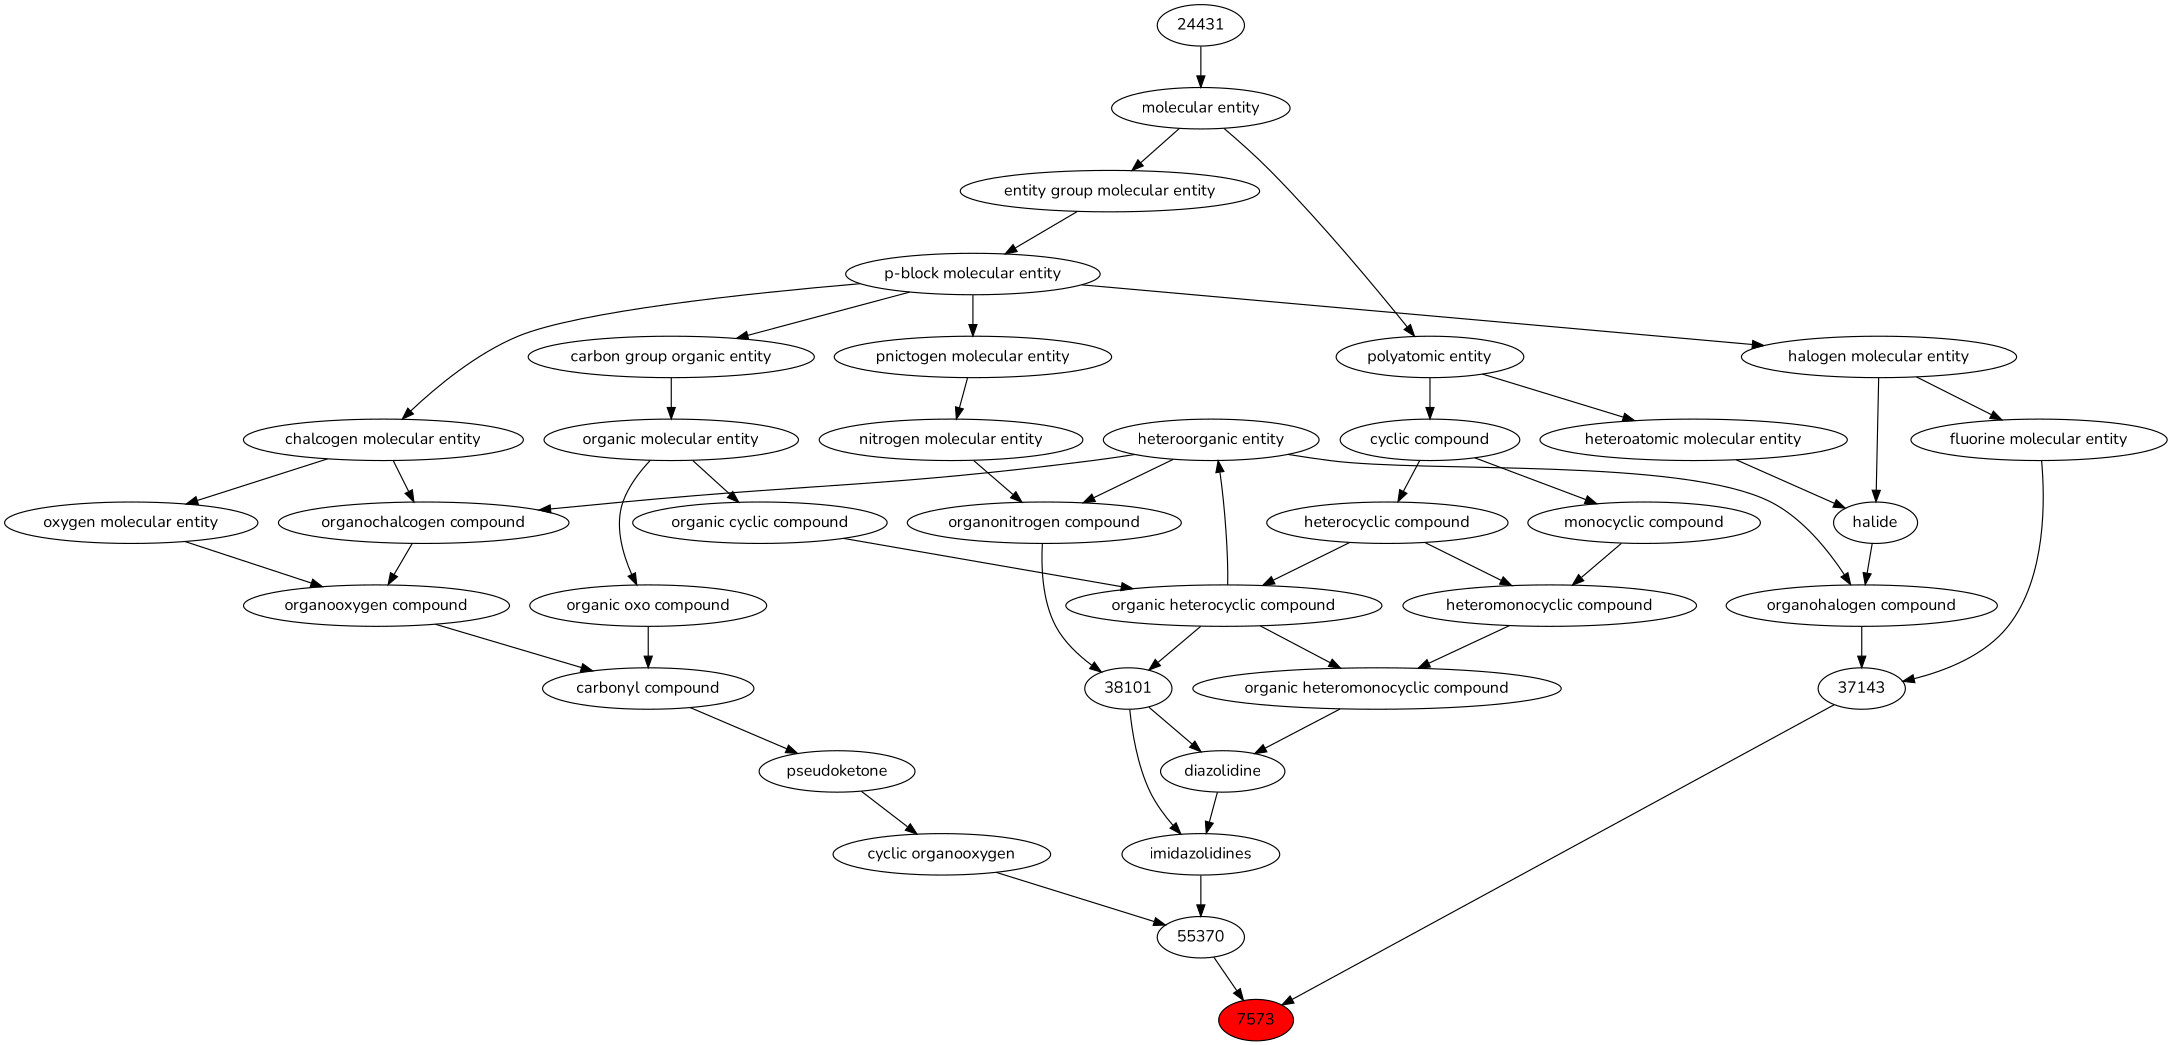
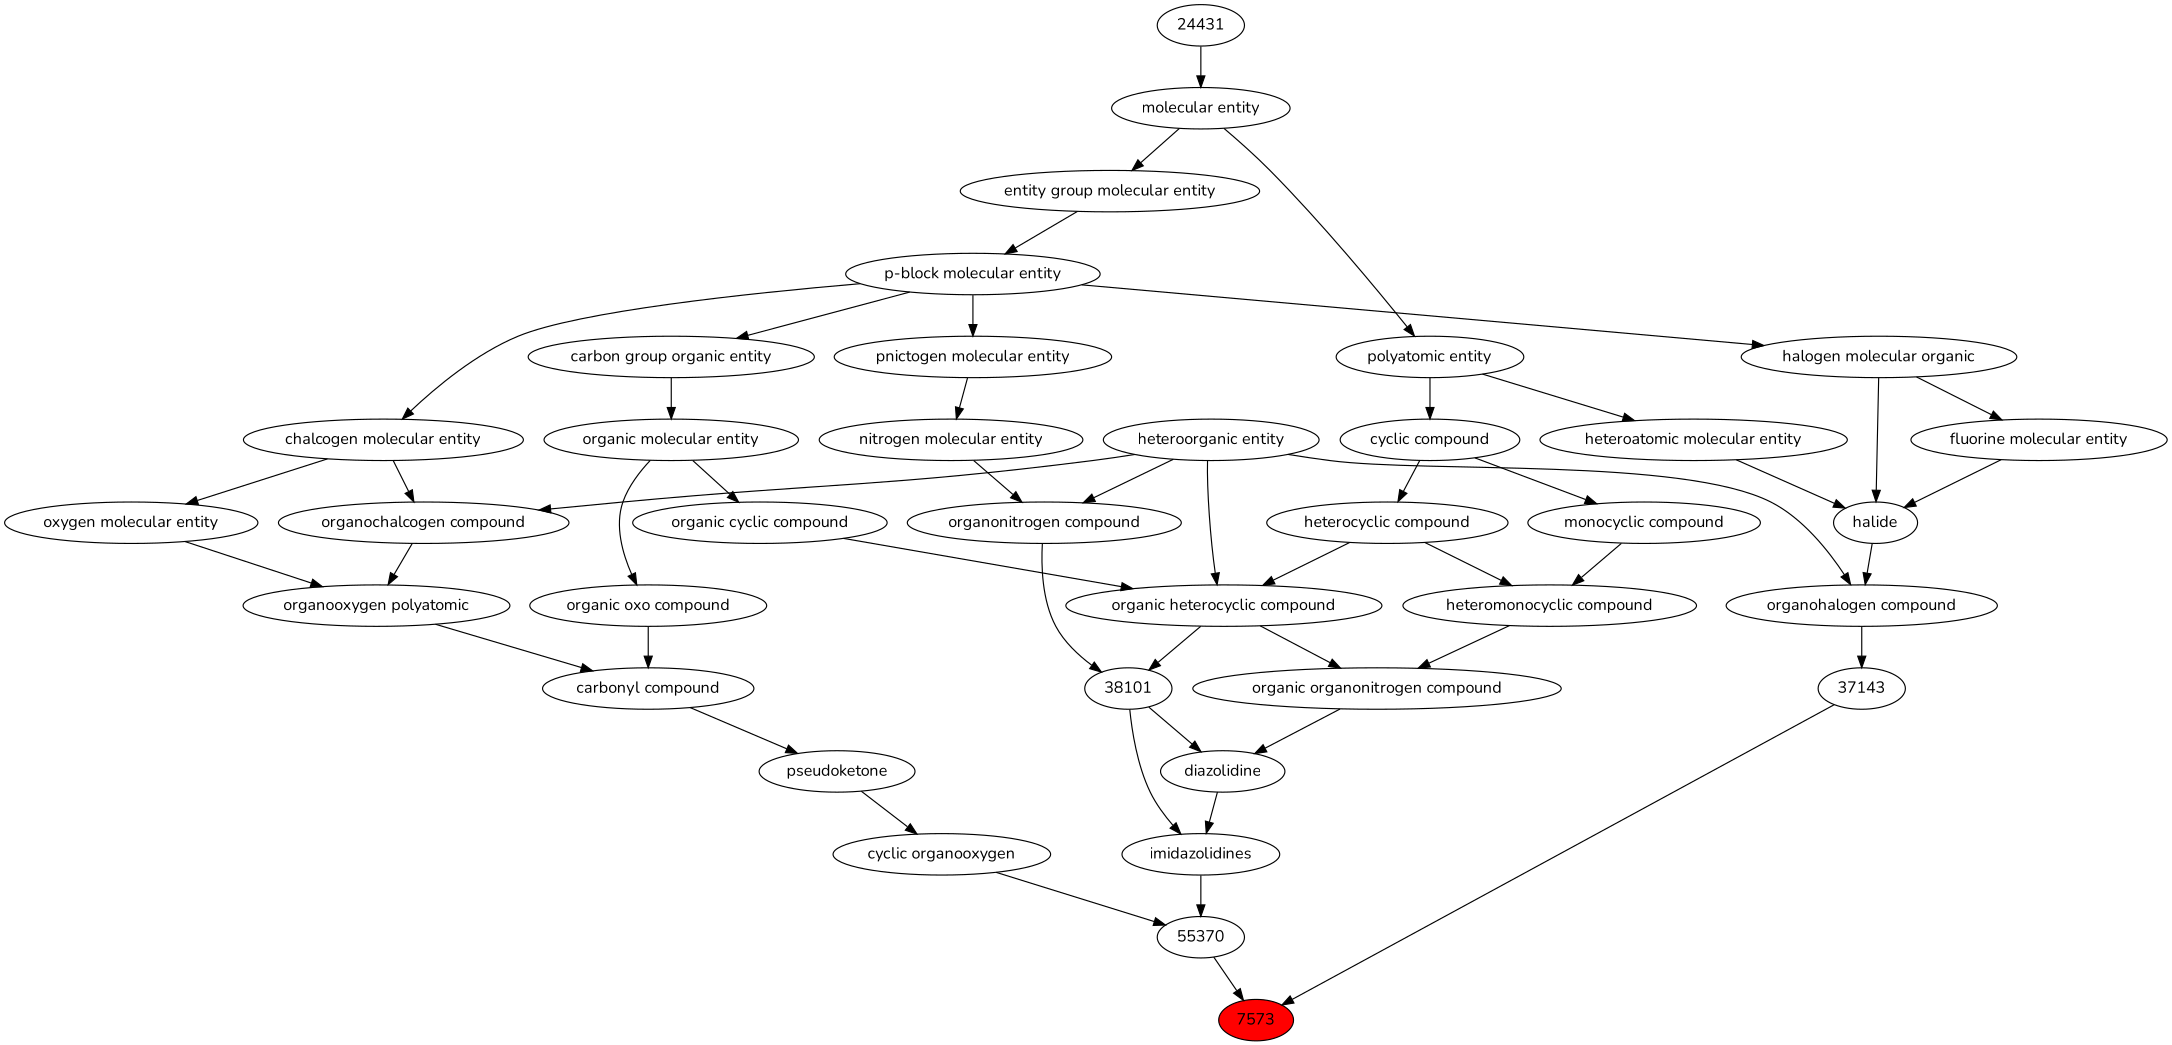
node "halogen molecular entity": label "halogen molecular entity" -> "halogen molecular organic"
edge "organic heterocyclic compound" -> "heteroorganic entity": reversed
edge "fluorine molecular entity" -> "37143": now "fluorine molecular entity" -> "halide"
node "organooxygen compound": label "organooxygen compound" -> "organooxygen polyatomic"
node "organic heteromonocyclic compound": label "organic heteromonocyclic compound" -> "organic organonitrogen compound"
